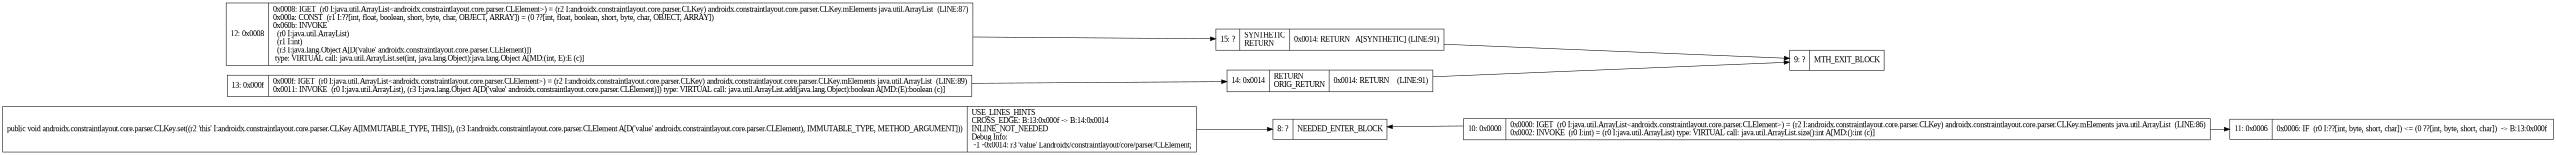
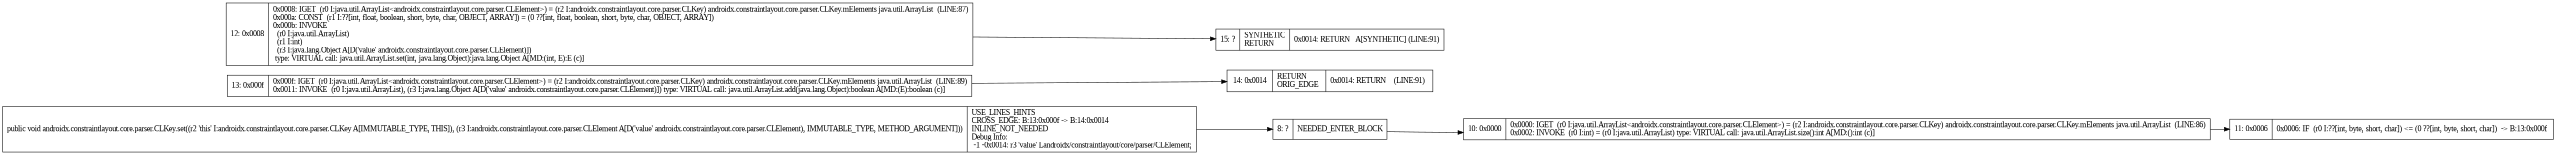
node "12: 0x0008": text "0x060b: INVOKE" -> "0x000b: INVOKE"
node "9: ?": removed
node "14: 0x0014": text "ORIG_RETURN" -> "ORIG_EDGE"
edge "10: 0x0000" -> "8: ?": reversed
